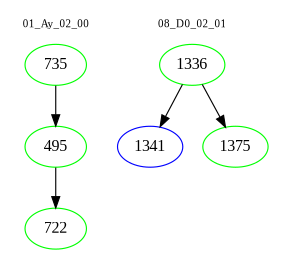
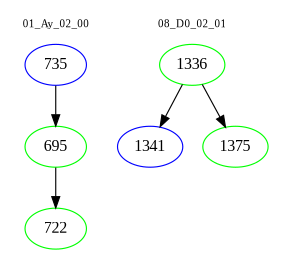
node "735": color green -> blue
node "495": label "495" -> "695"
